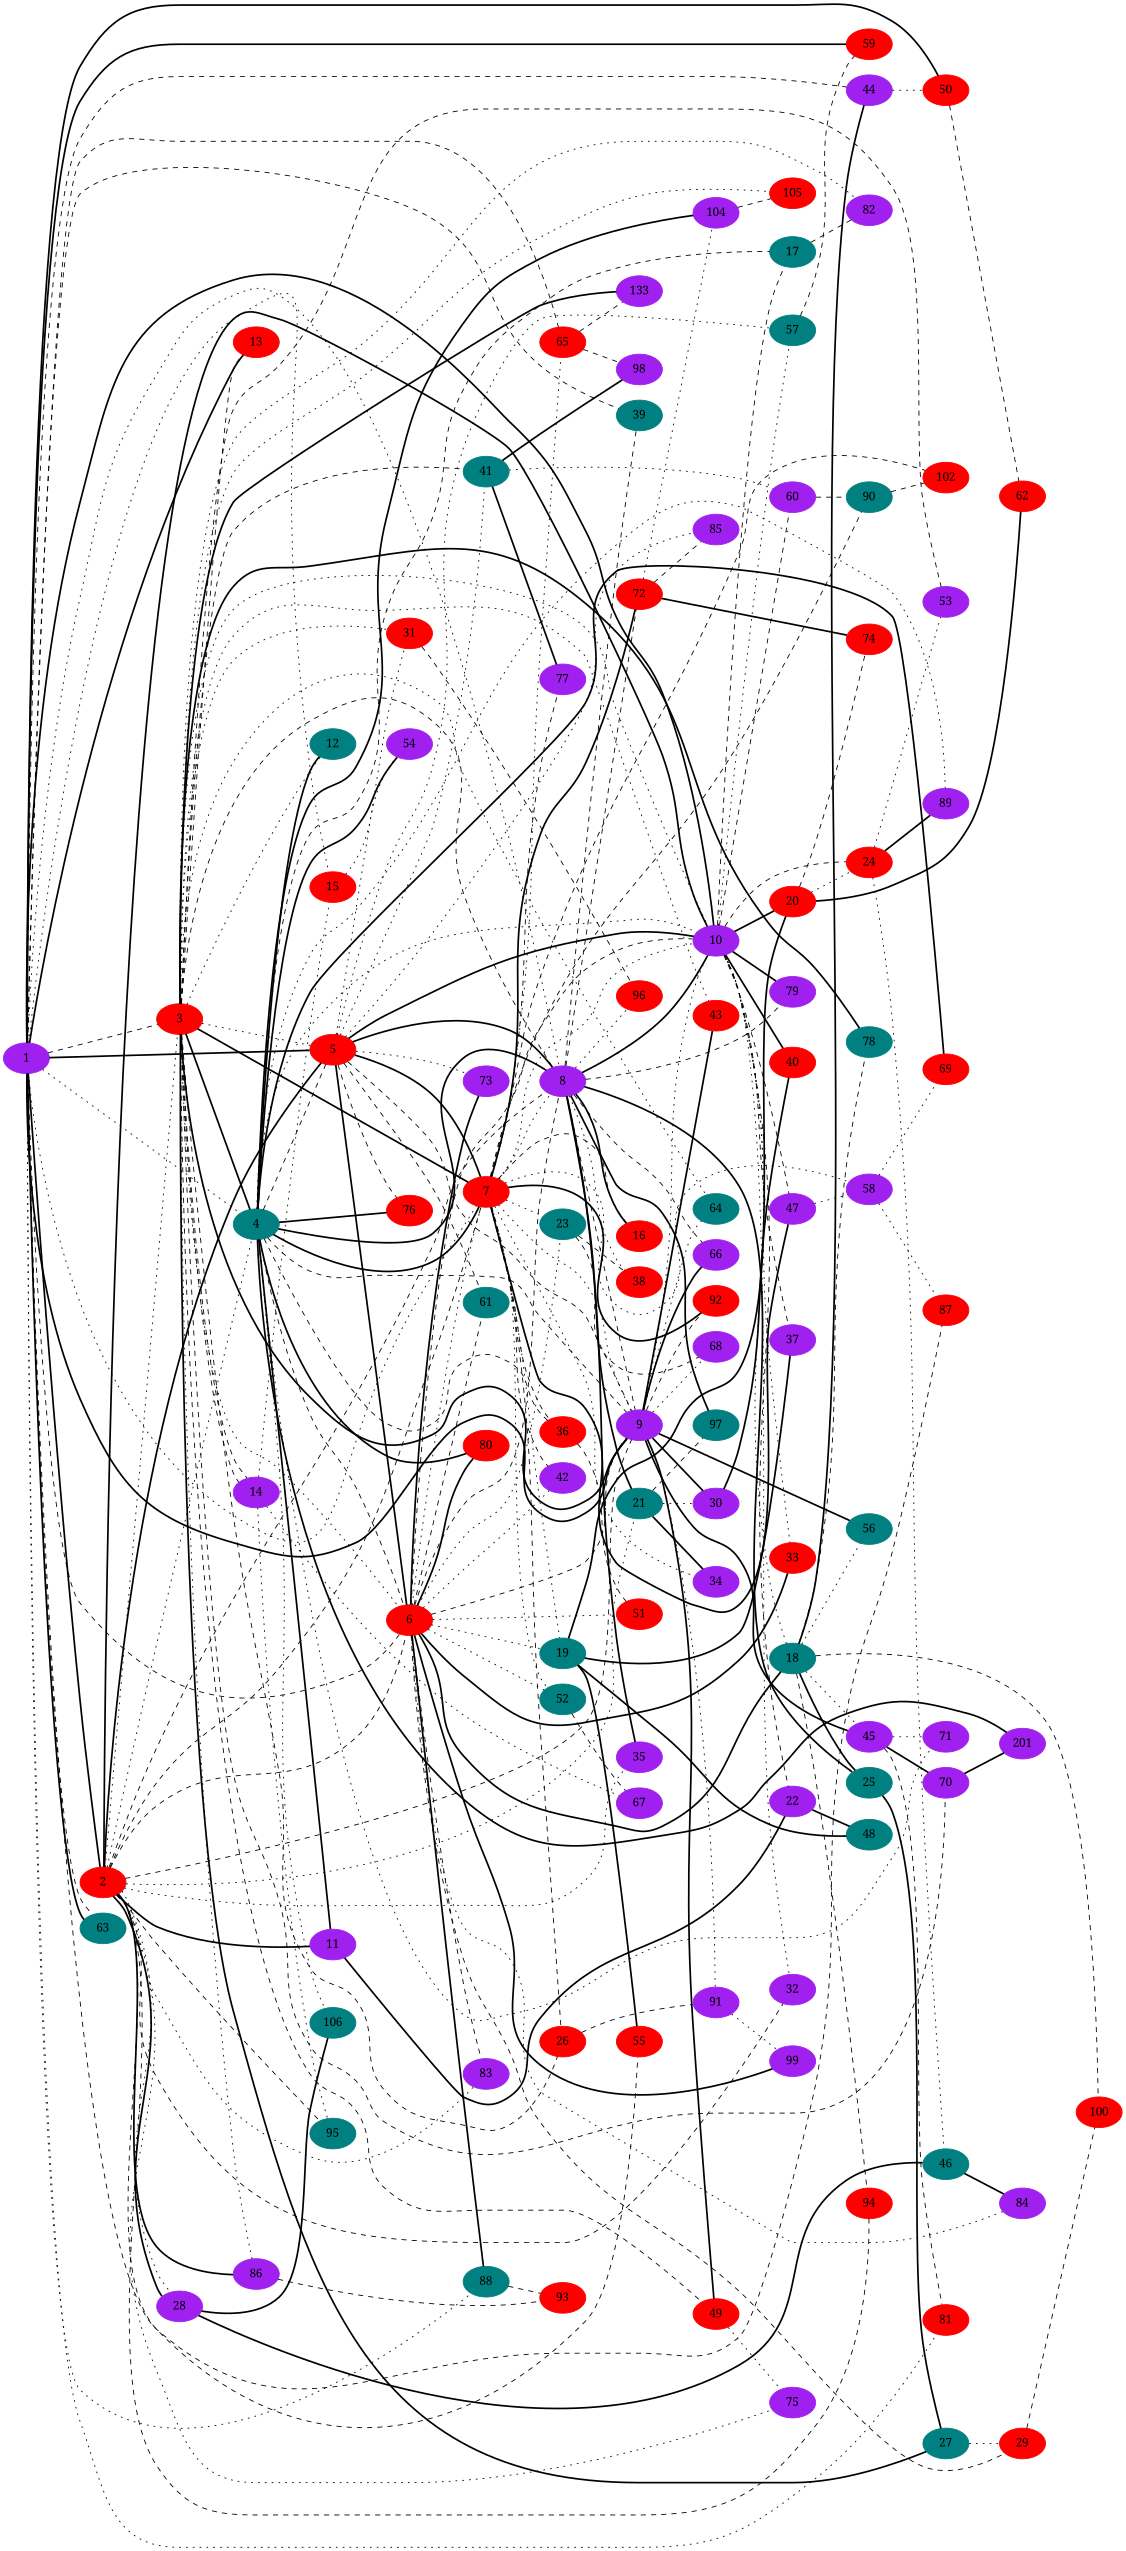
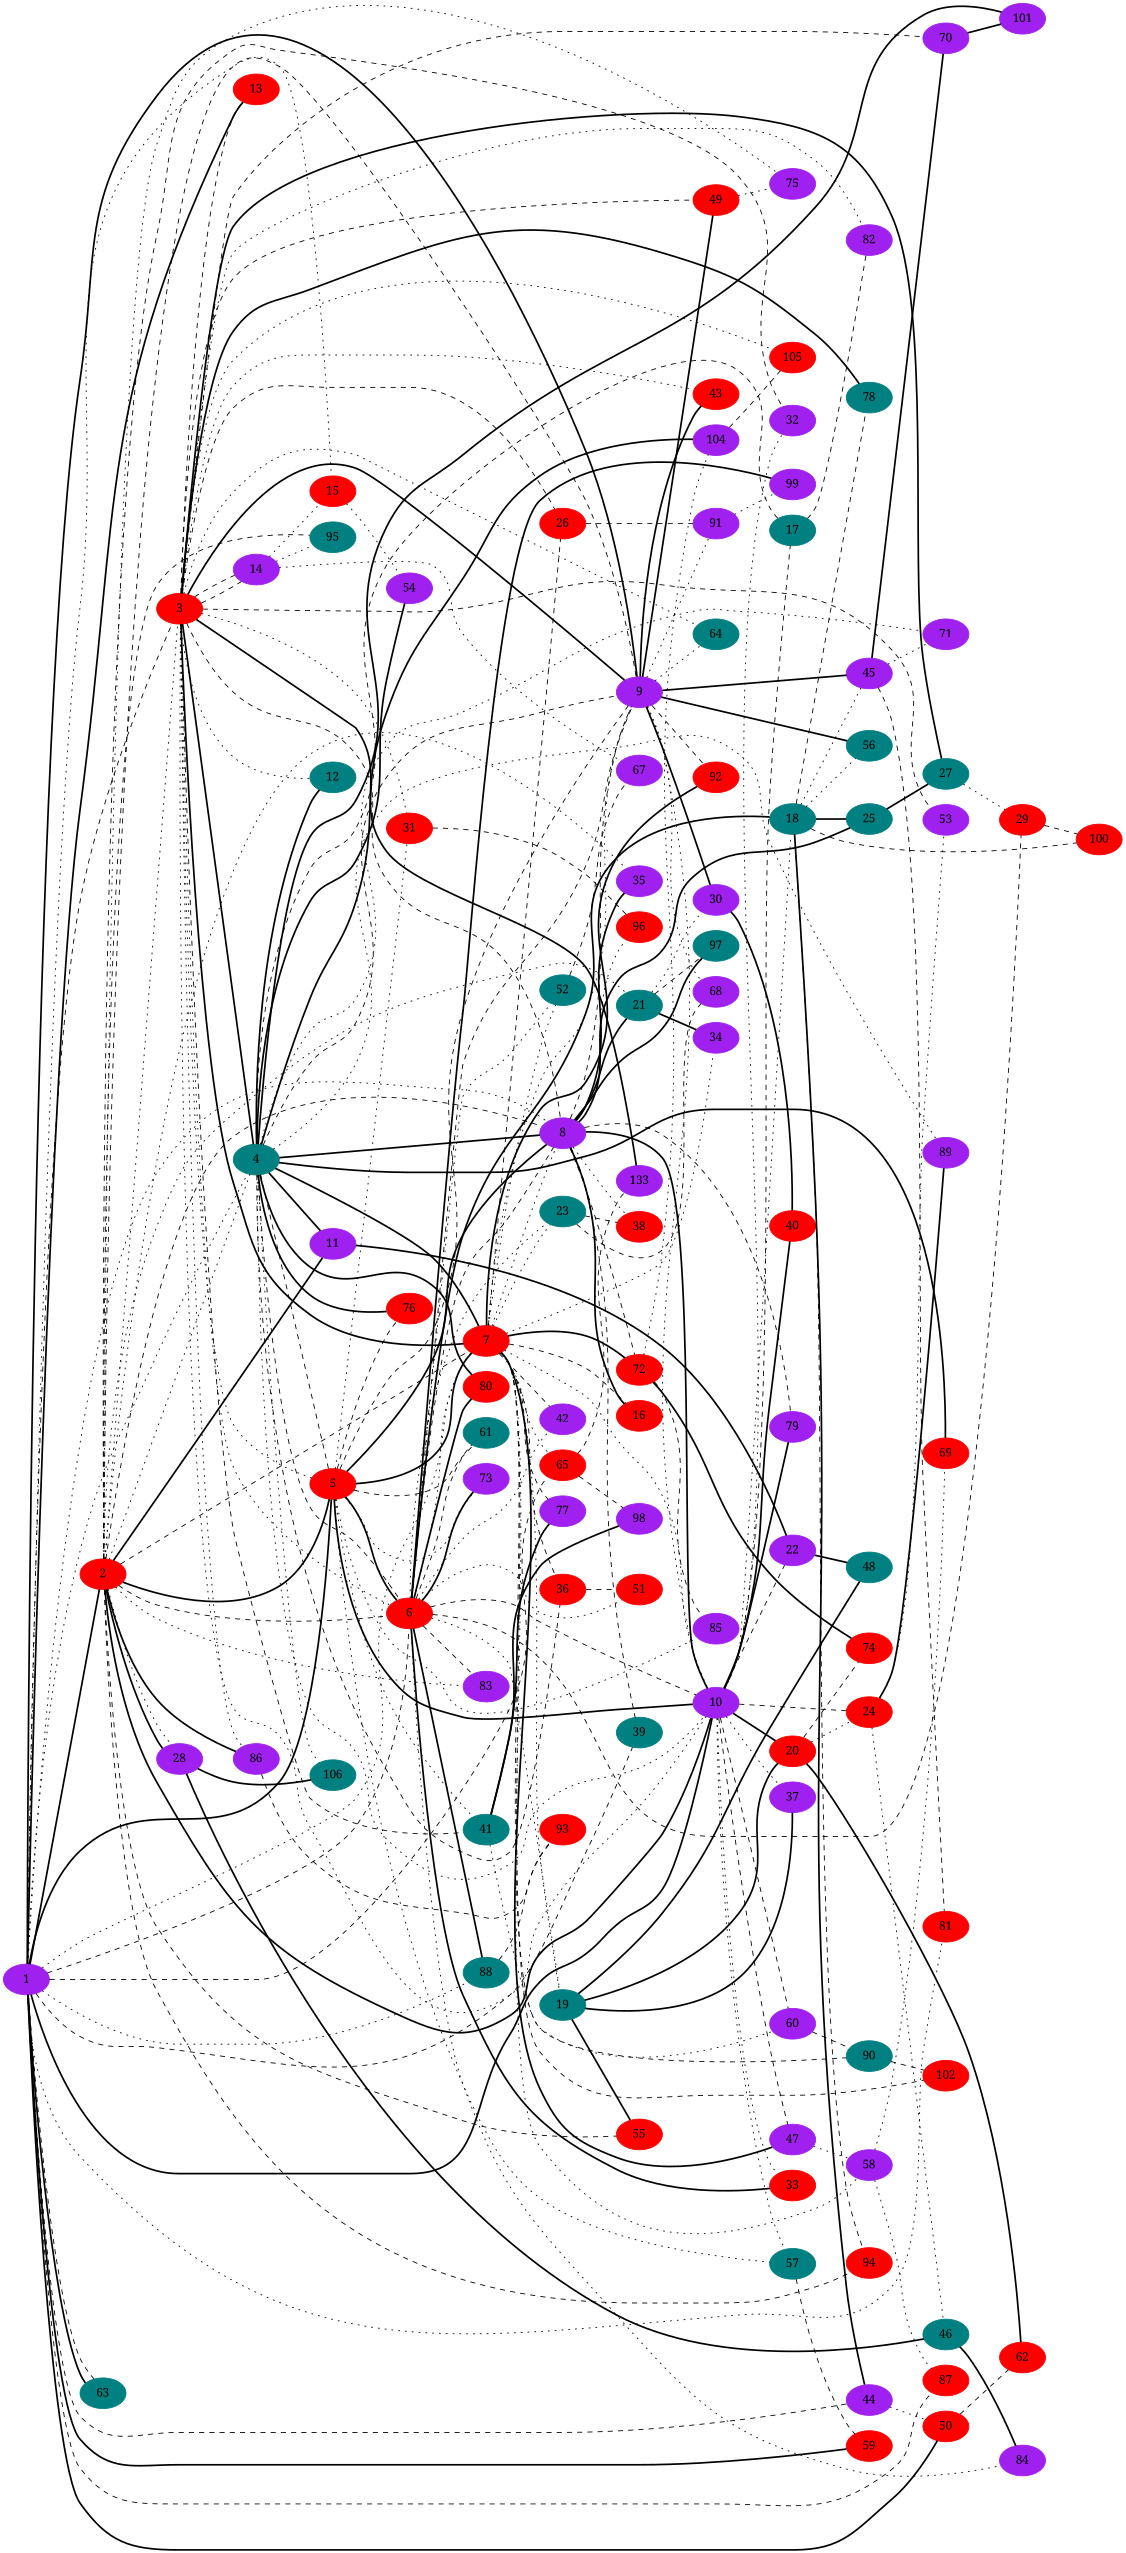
edge "10" -- "37": style dashed -> dotted
node "66": removed
node "201": label "201" -> "101"
